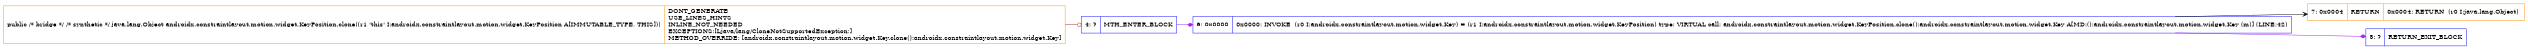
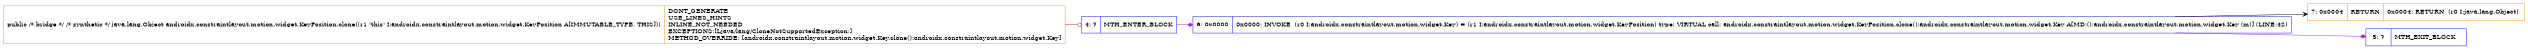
node "5: ?": text "RETURN_EXIT_BLOCK" -> "MTH_EXIT_BLOCK"
